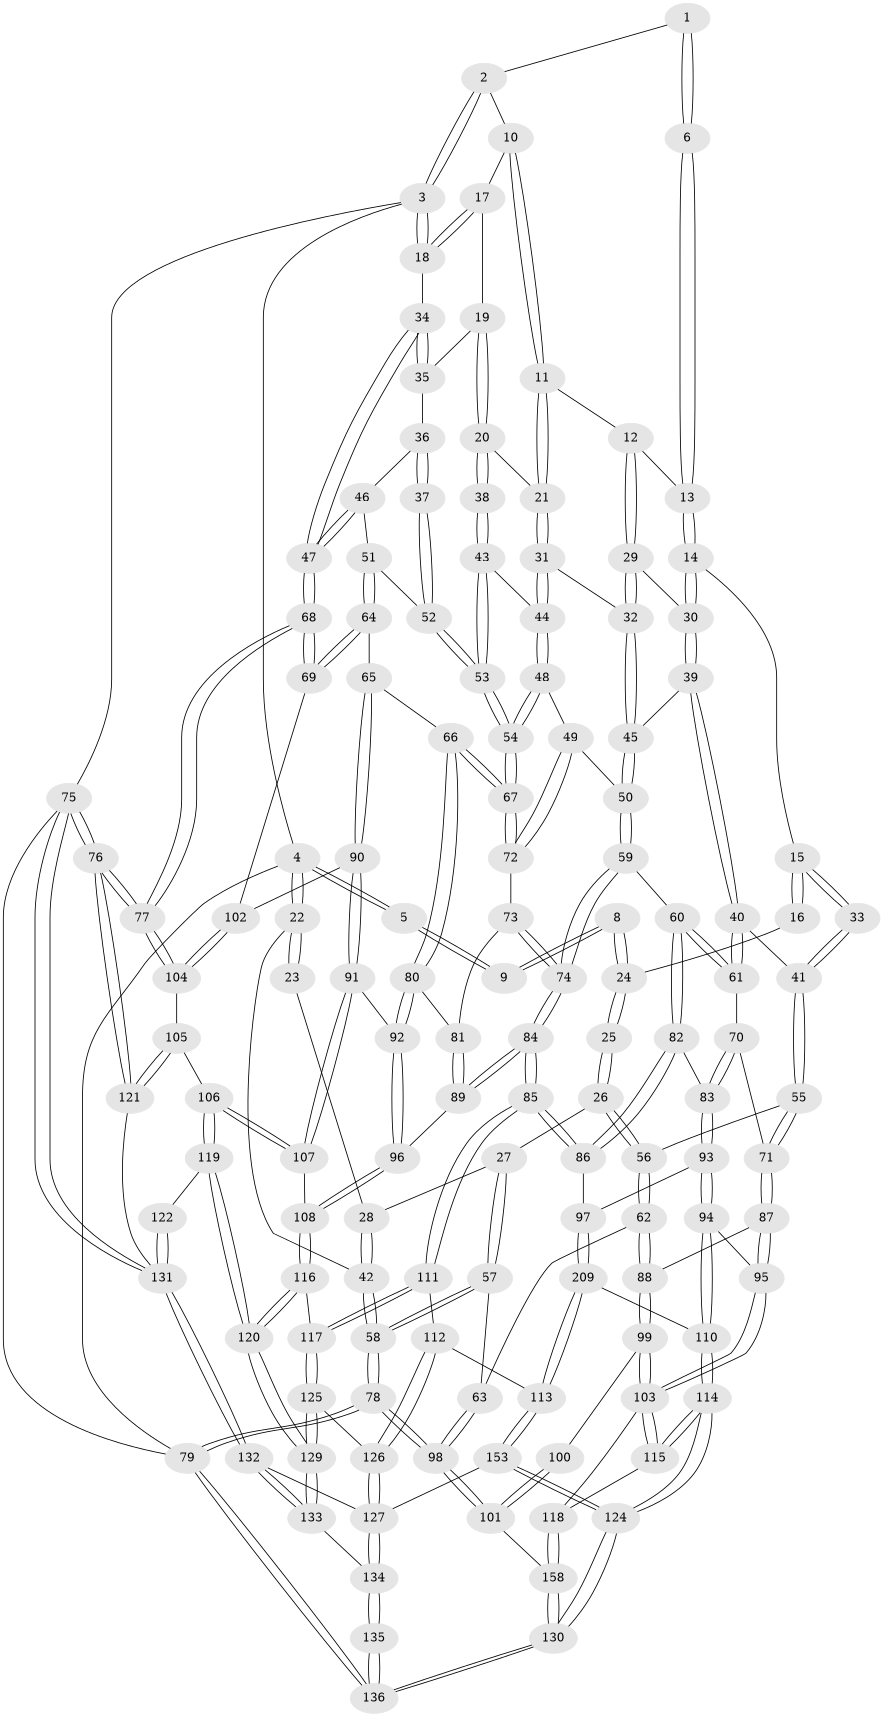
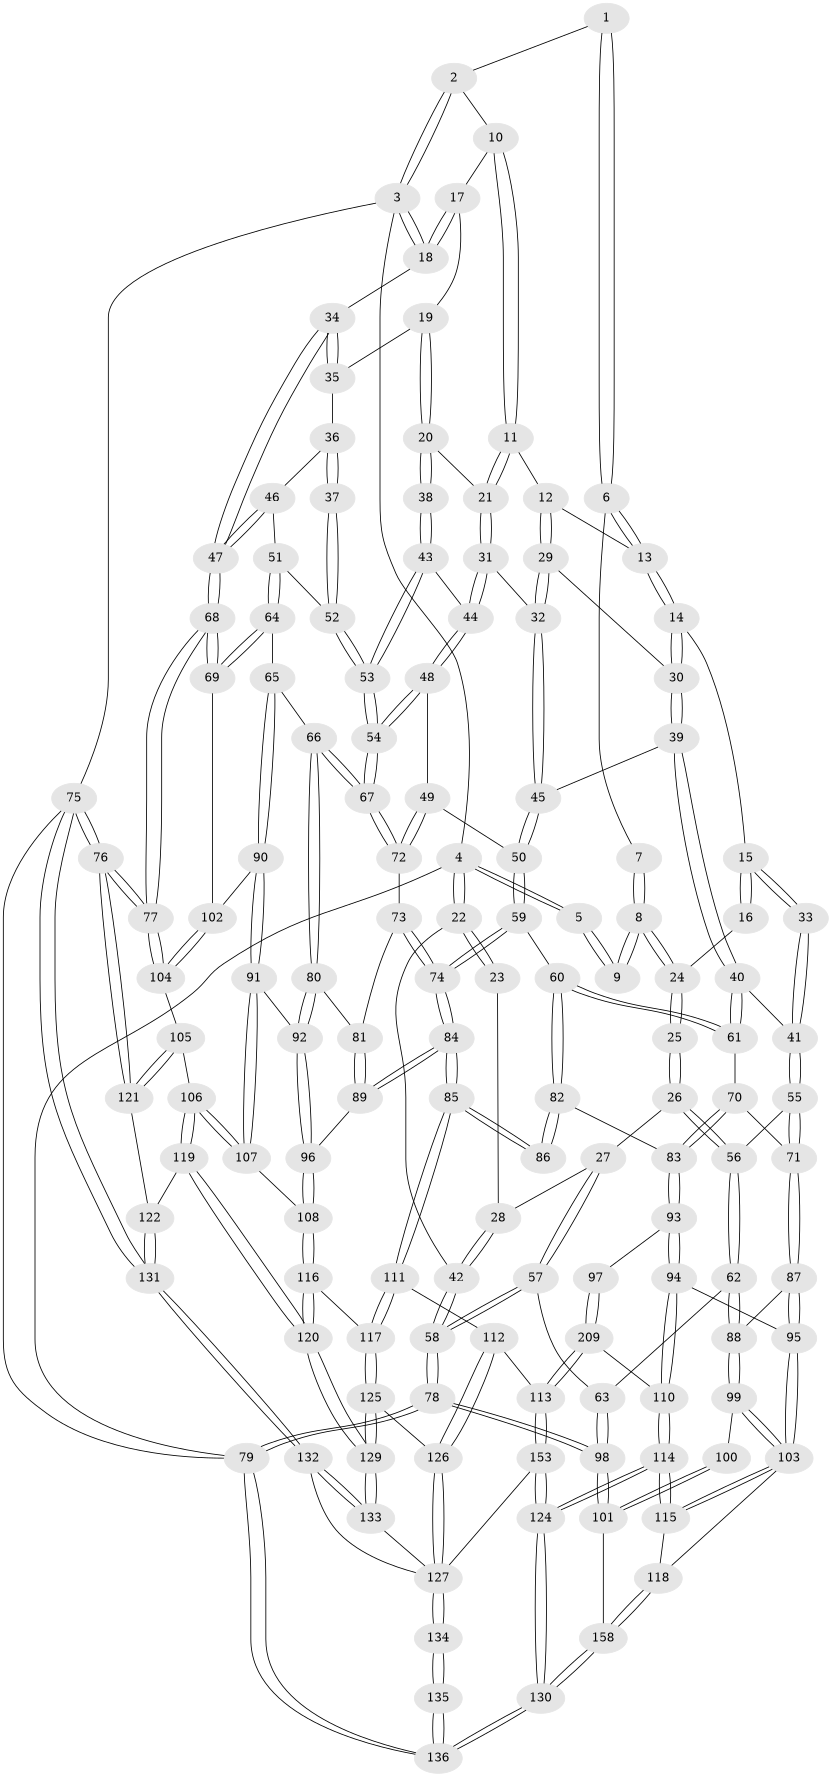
node "7": added
edge "86" -- "97": removed
edge "121" -- "131": now "121" -- "122"
edge "133" -- "134": now "133" -- "127"
